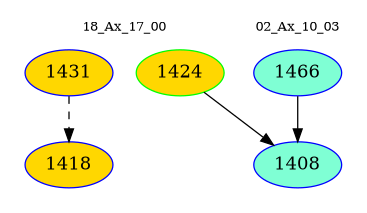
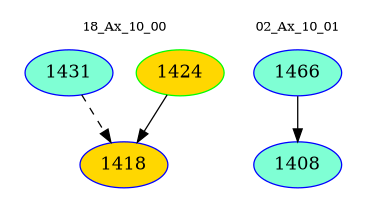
cluster "18_Ax_17_00": label "18_Ax_17_00" -> "18_Ax_10_00"
cluster "02_Ax_10_03": label "02_Ax_10_03" -> "02_Ax_10_01"
node "1431": fillcolor gold -> aquamarine
edge "1424" -> "1408": now "1424" -> "1418"
